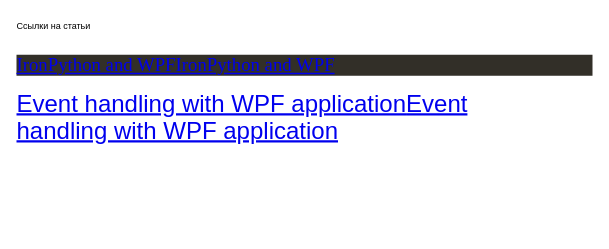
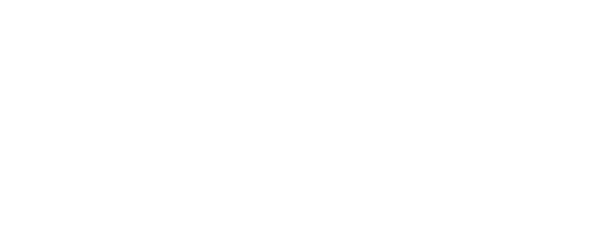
node "Ссылки на статьи IronPython and WPFIronPython and WPF Event handling with WPF applicationEvent handling with WPF application": removed
